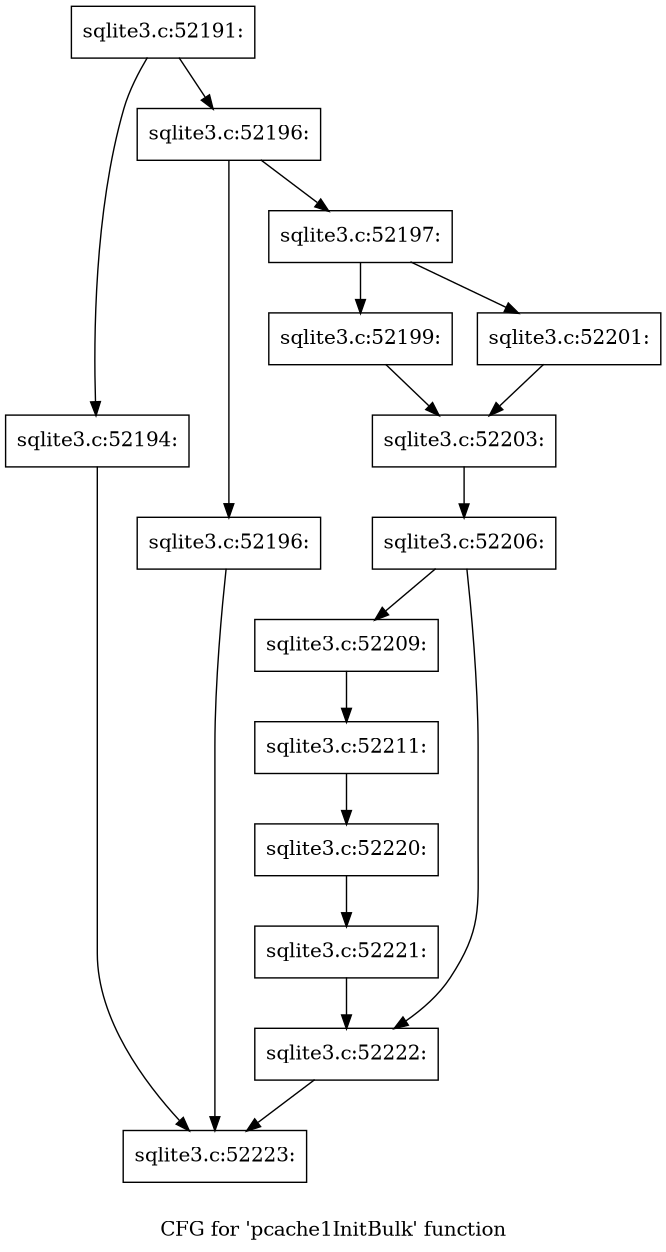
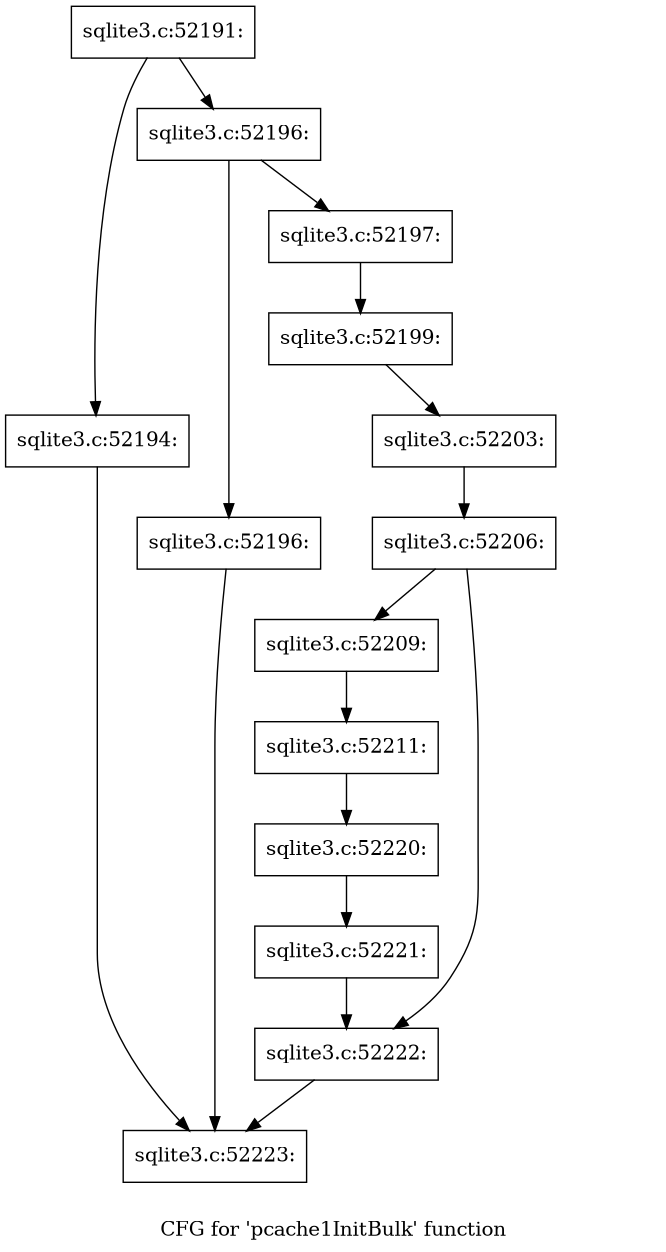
node "sqlite3.c:52201:": removed
